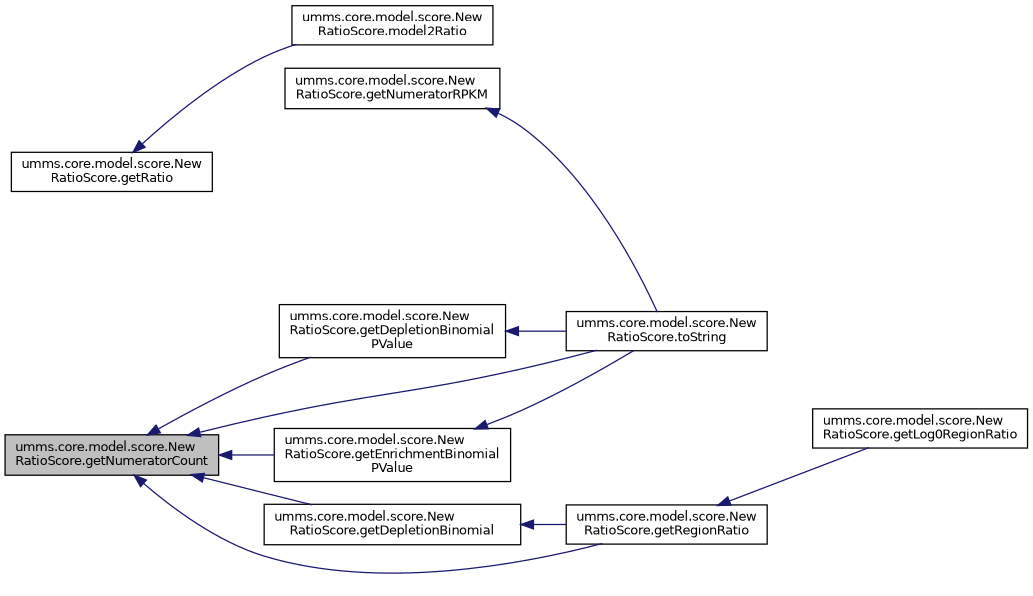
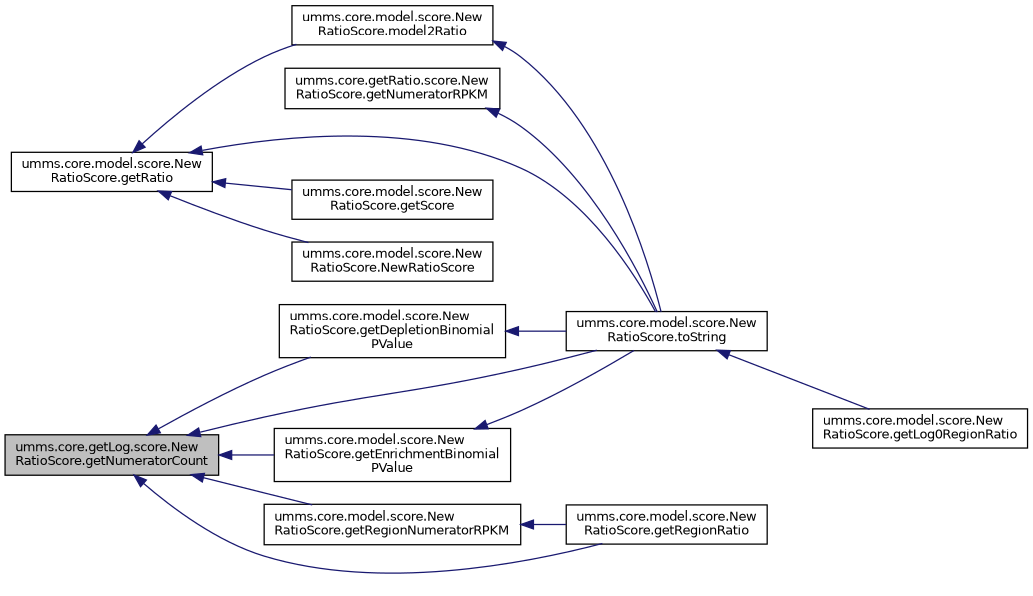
node "umms.core.model.score.New RatioScore.getNumeratorRPKM": label "umms.core.model.score.New RatioScore.getNumeratorRPKM" -> "umms.core.getRatio.score.New RatioScore.getNumeratorRPKM"
edge "umms.core.model.score.New RatioScore.toString" -> "umms.core.model.score.New RatioScore.getRatio": added
edge "umms.core.model.score.New RatioScore.toString" -> "umms.core.model.score.New RatioScore.model2Ratio": added
node "umms.core.model.score.New RatioScore.getScore": added
node "umms.core.model.score.New RatioScore.NewRatioScore": added
node "umms.core.model.score.New RatioScore.getNumeratorCount": label "umms.core.model.score.New RatioScore.getNumeratorCount" -> "umms.core.getLog.score.New RatioScore.getNumeratorCount"
edge "umms.core.model.score.New RatioScore.getLog0RegionRatio" -> "umms.core.model.score.New RatioScore.getRegionRatio": now "umms.core.model.score.New RatioScore.getLog0RegionRatio" -> "umms.core.model.score.New RatioScore.toString"
node "umms.core.model.score.New RatioScore.getDepletionBinomial": label "umms.core.model.score.New RatioScore.getDepletionBinomial" -> "umms.core.model.score.New RatioScore.getRegionNumeratorRPKM"
